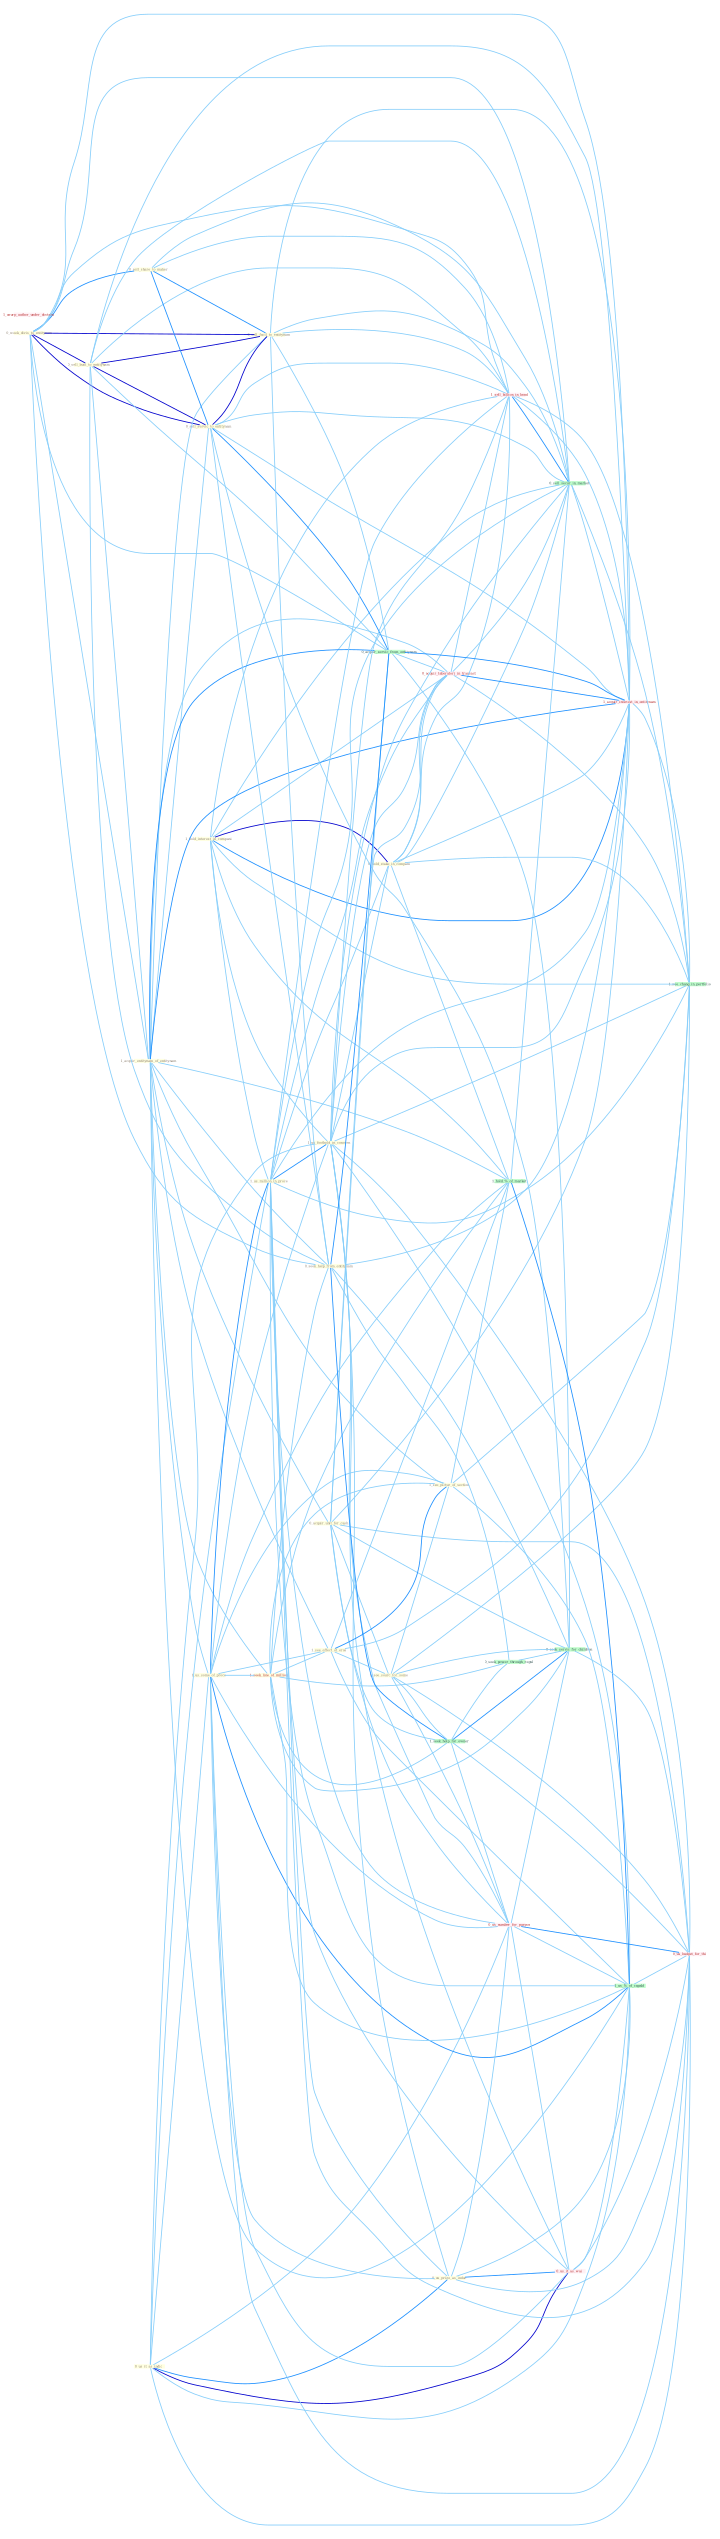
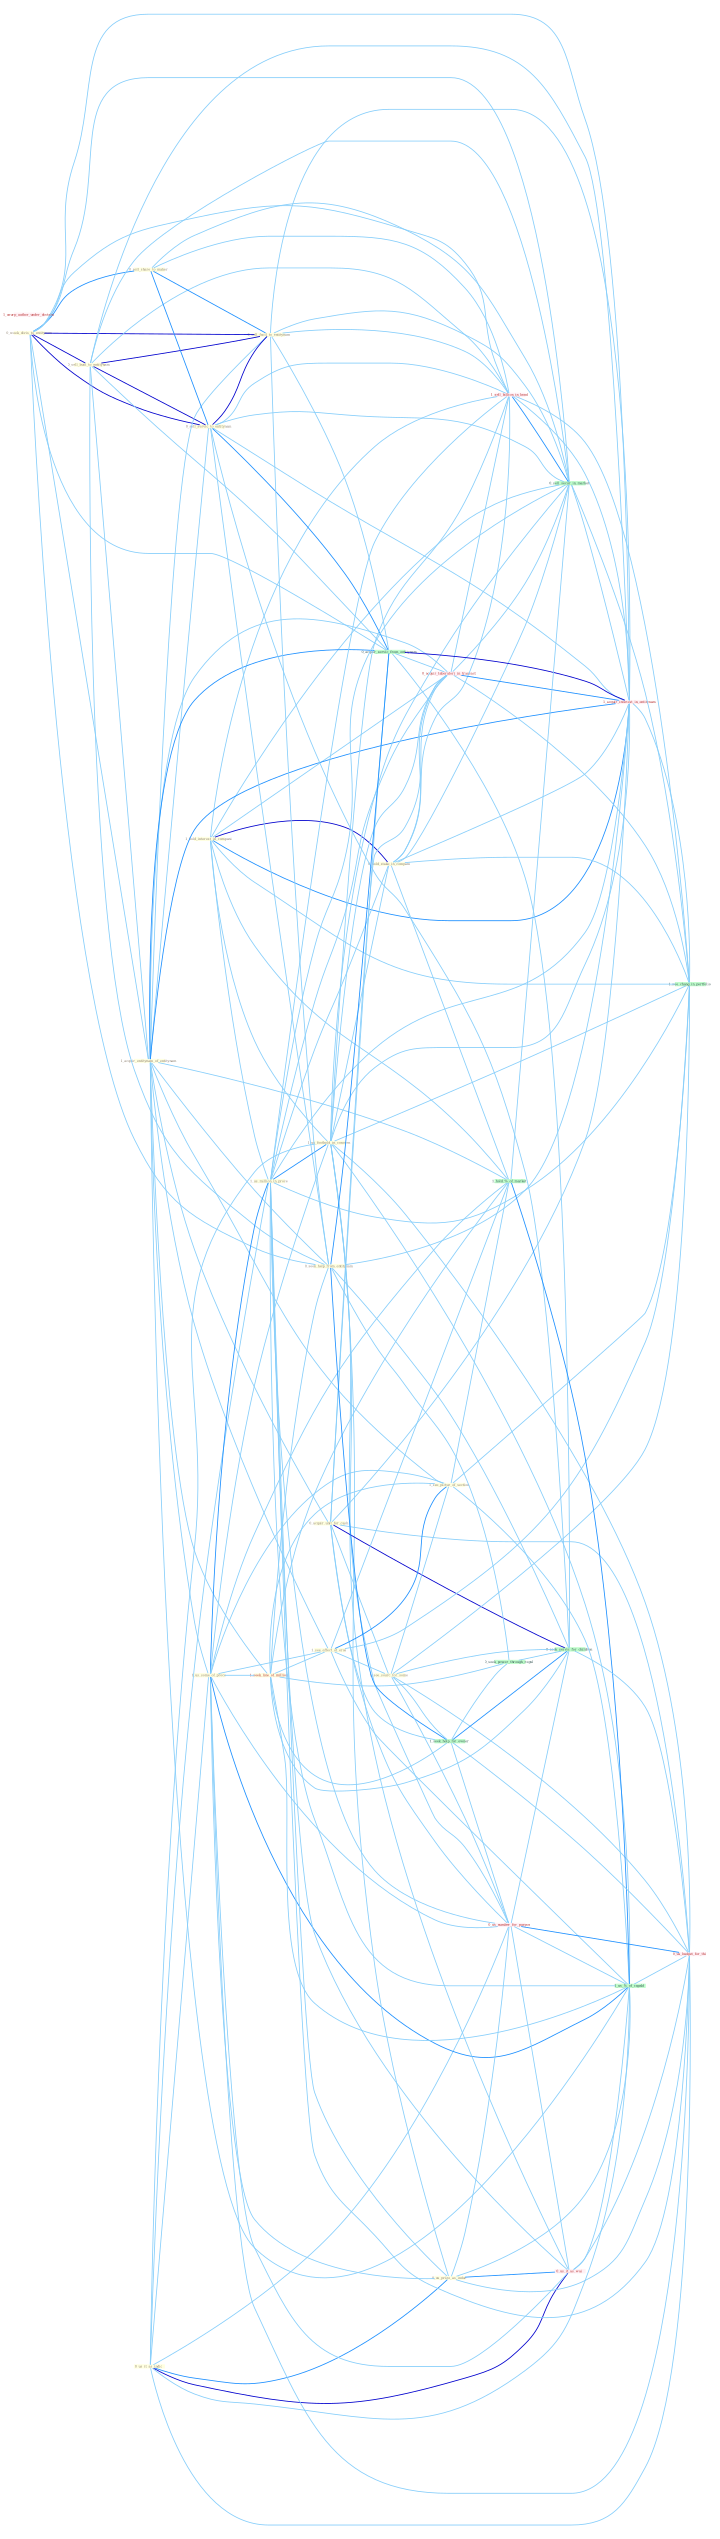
edge "0_acquir_servic_from_entitynam" -- "1_acquir_interest_in_entitynam": color #1e90ff -> #0000cd
edge "0_acquir_unit_for_cash" -- "0_seek_servic_for_children": color #87cefa -> #0000cd
